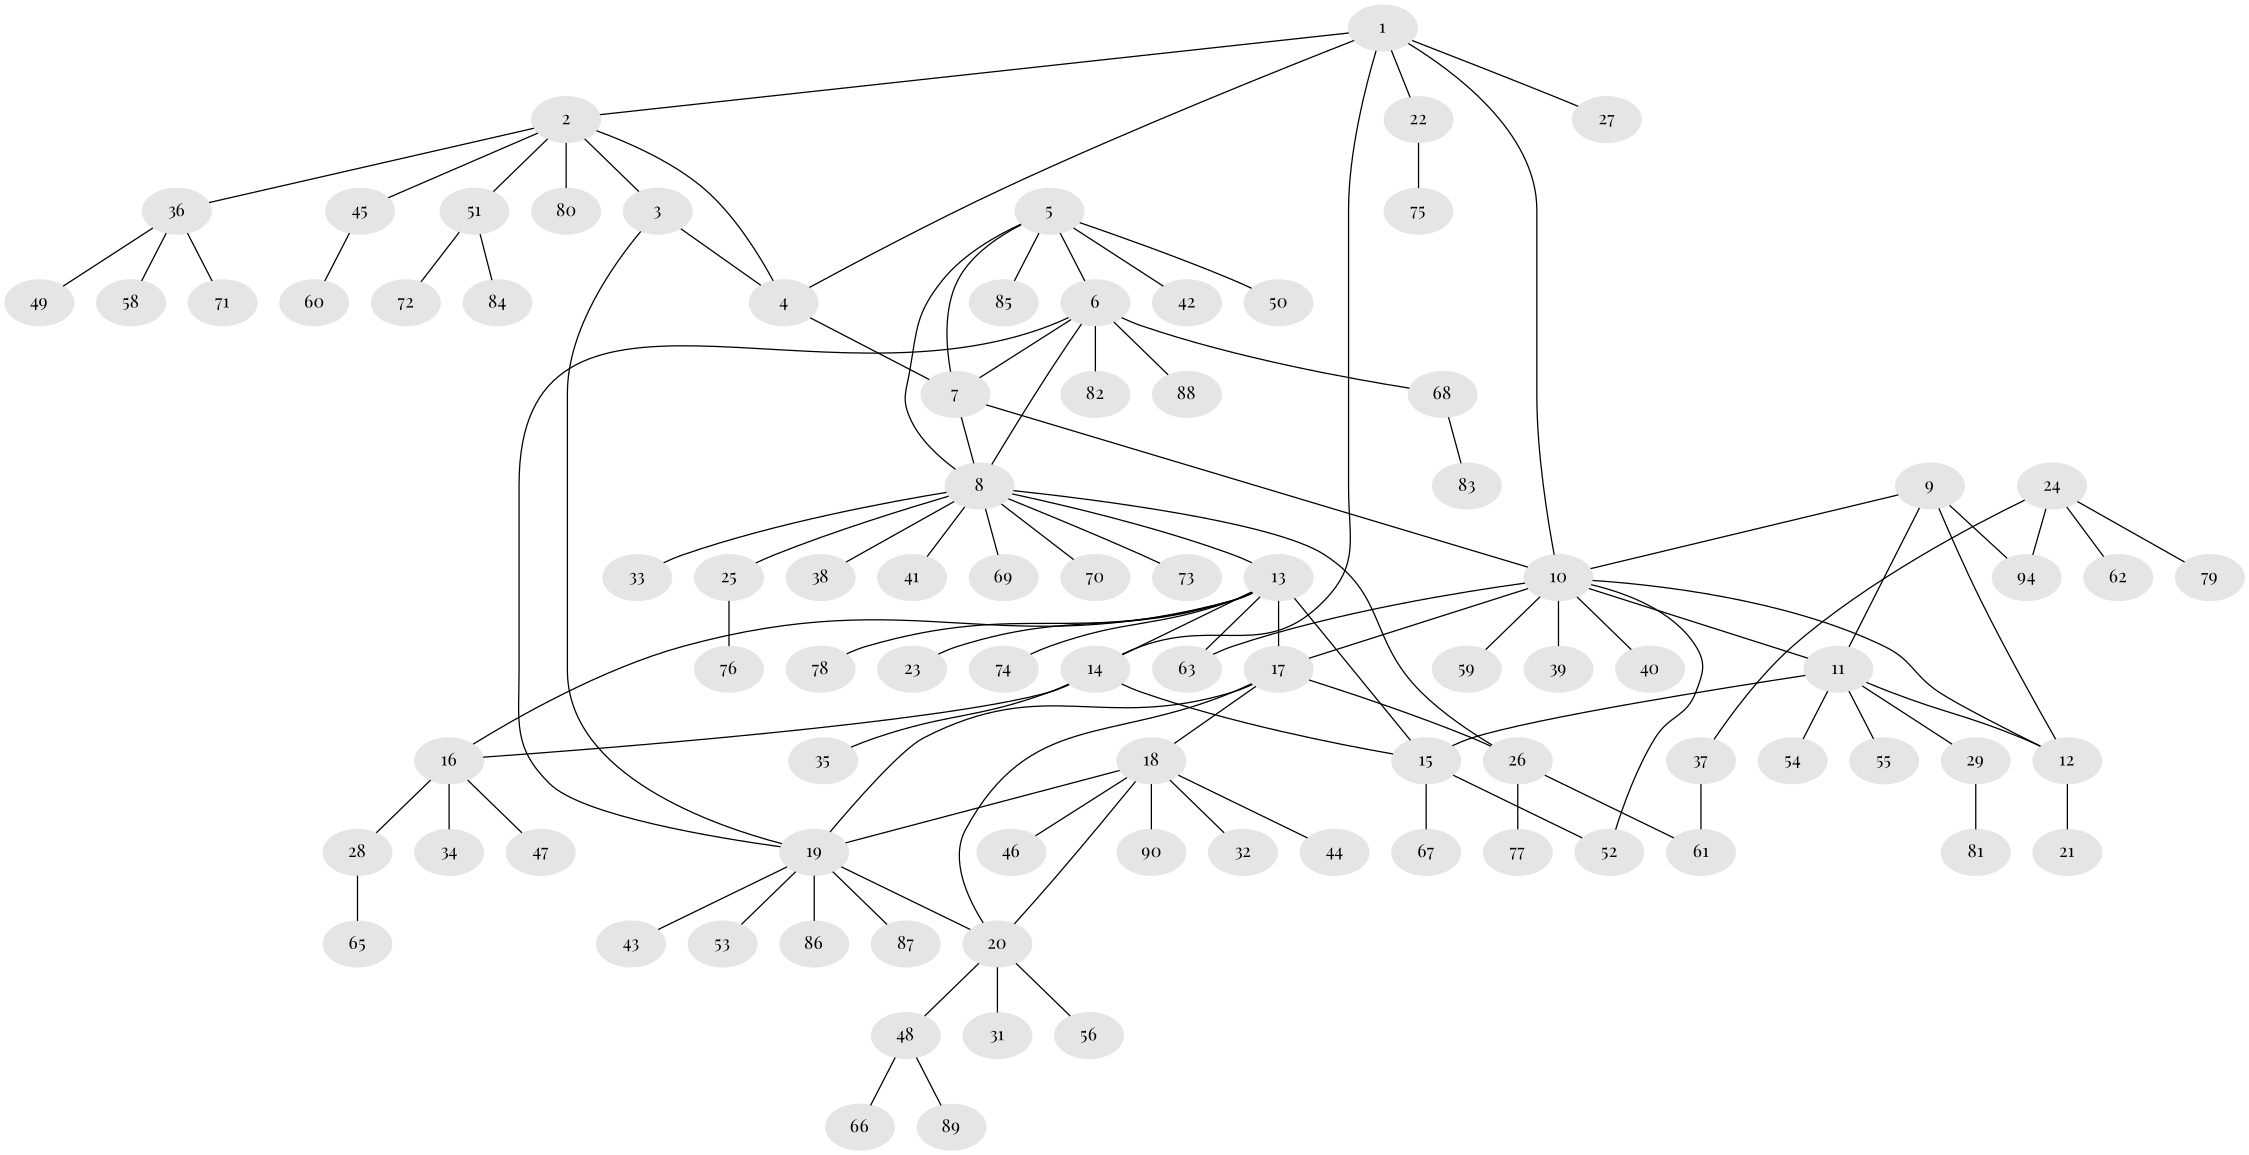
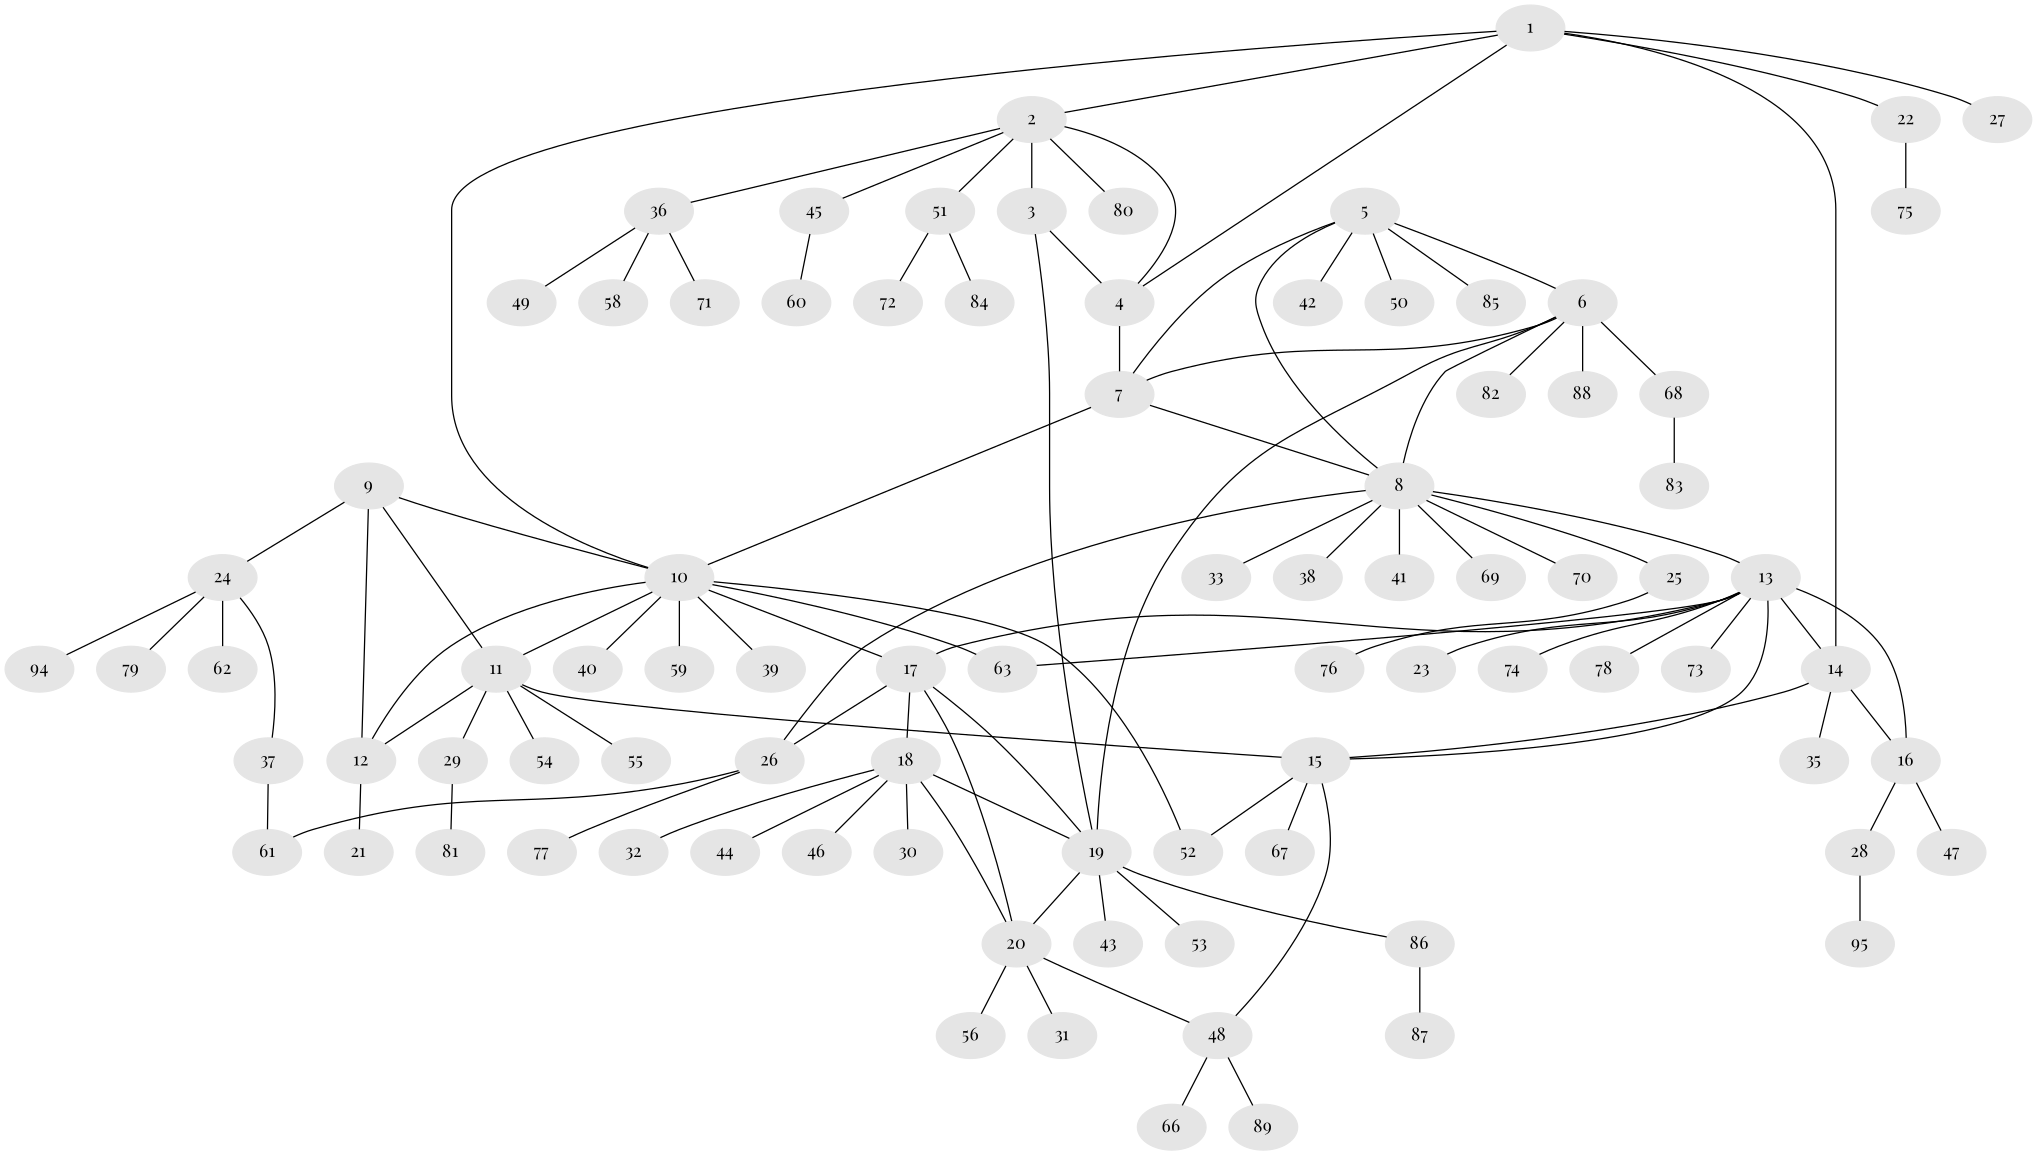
edge "8" -- "73": now "13" -- "73"
edge "9" -- "94": now "9" -- "24"
node "34": removed
node "90": label "90" -> "30"
edge "19" -- "87": now "86" -- "87"
edge "15" -- "48": added
node "65": label "65" -> "95"
